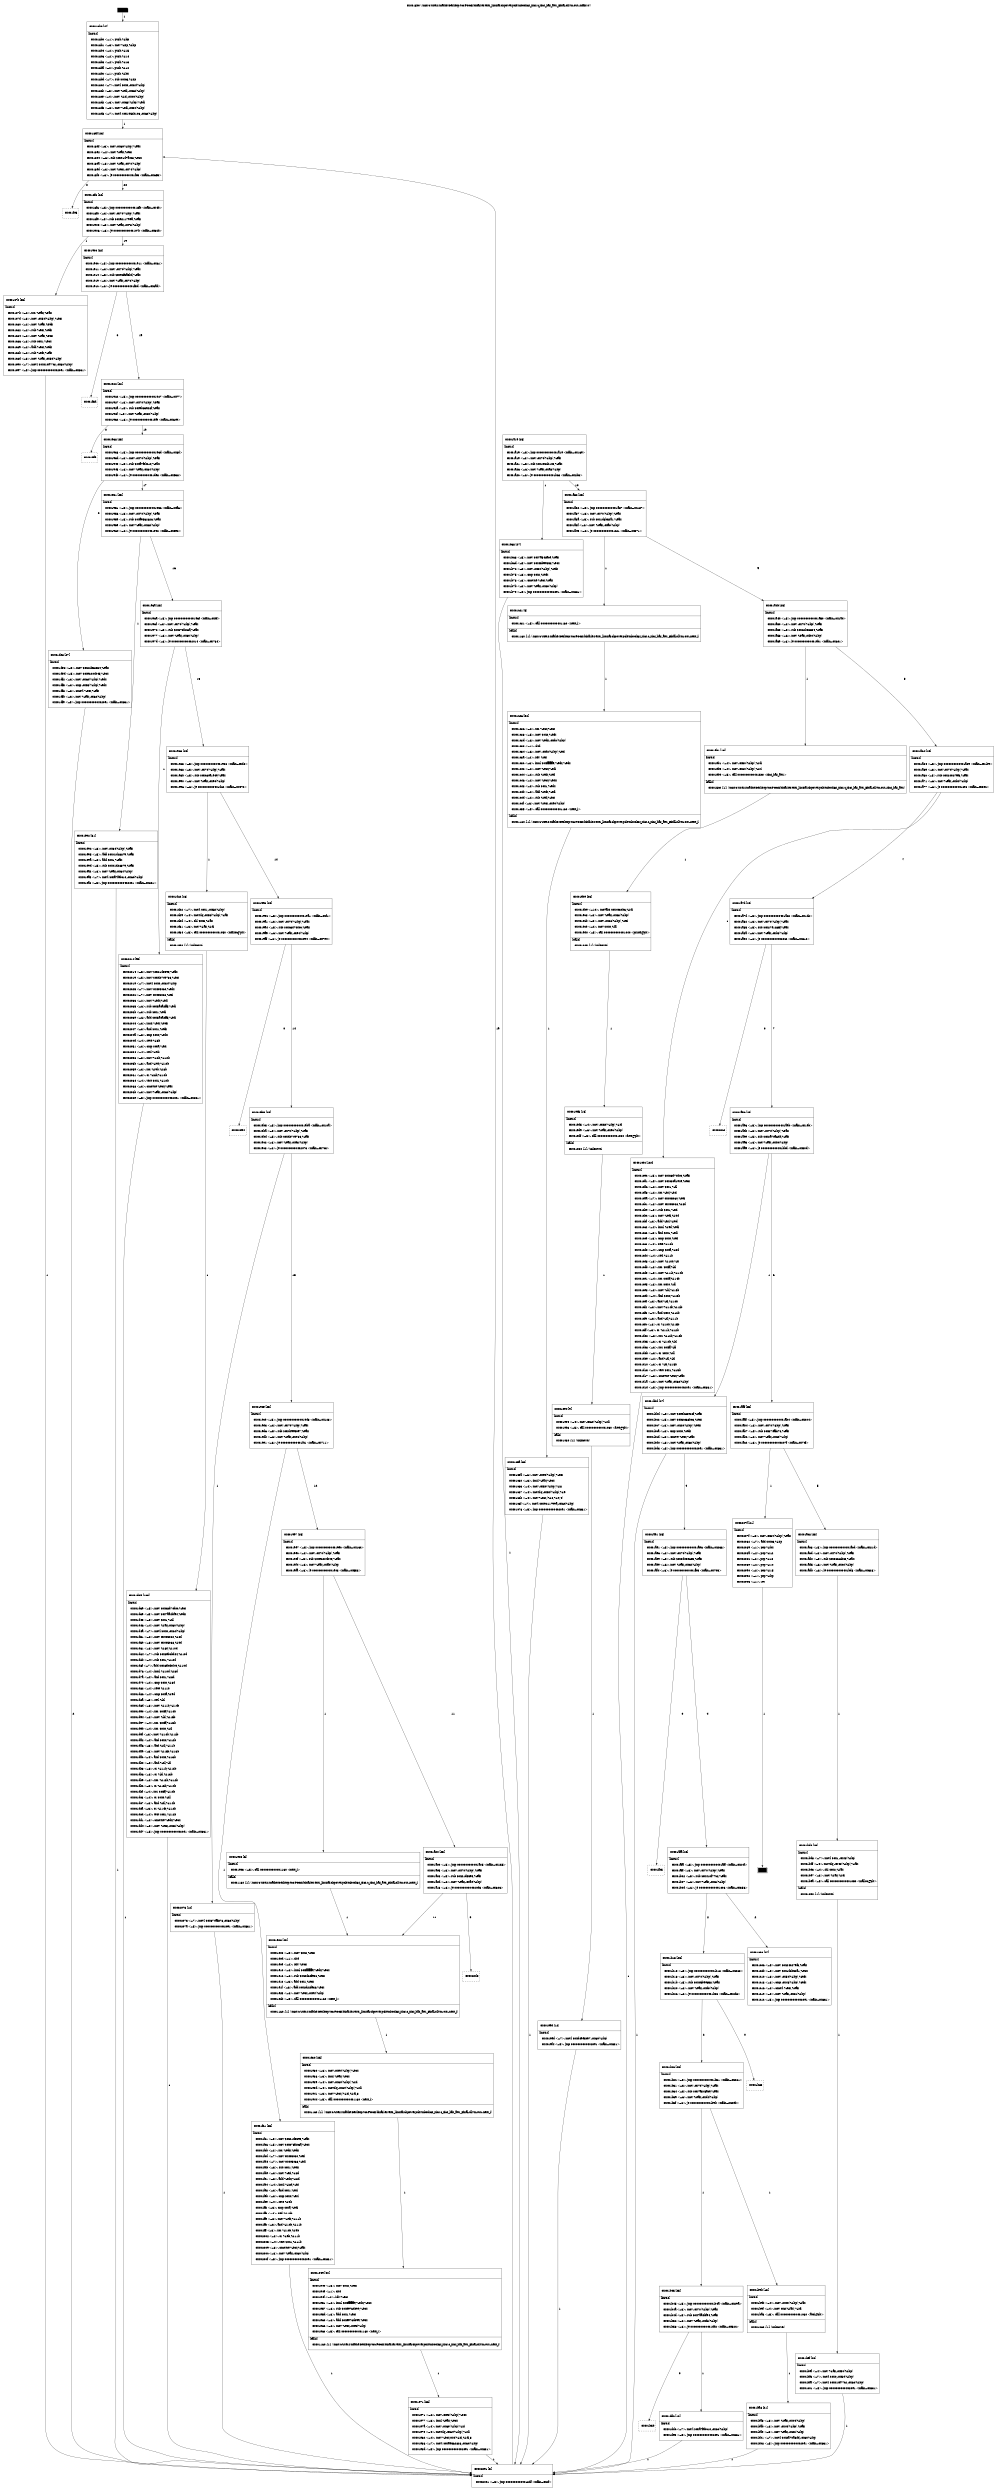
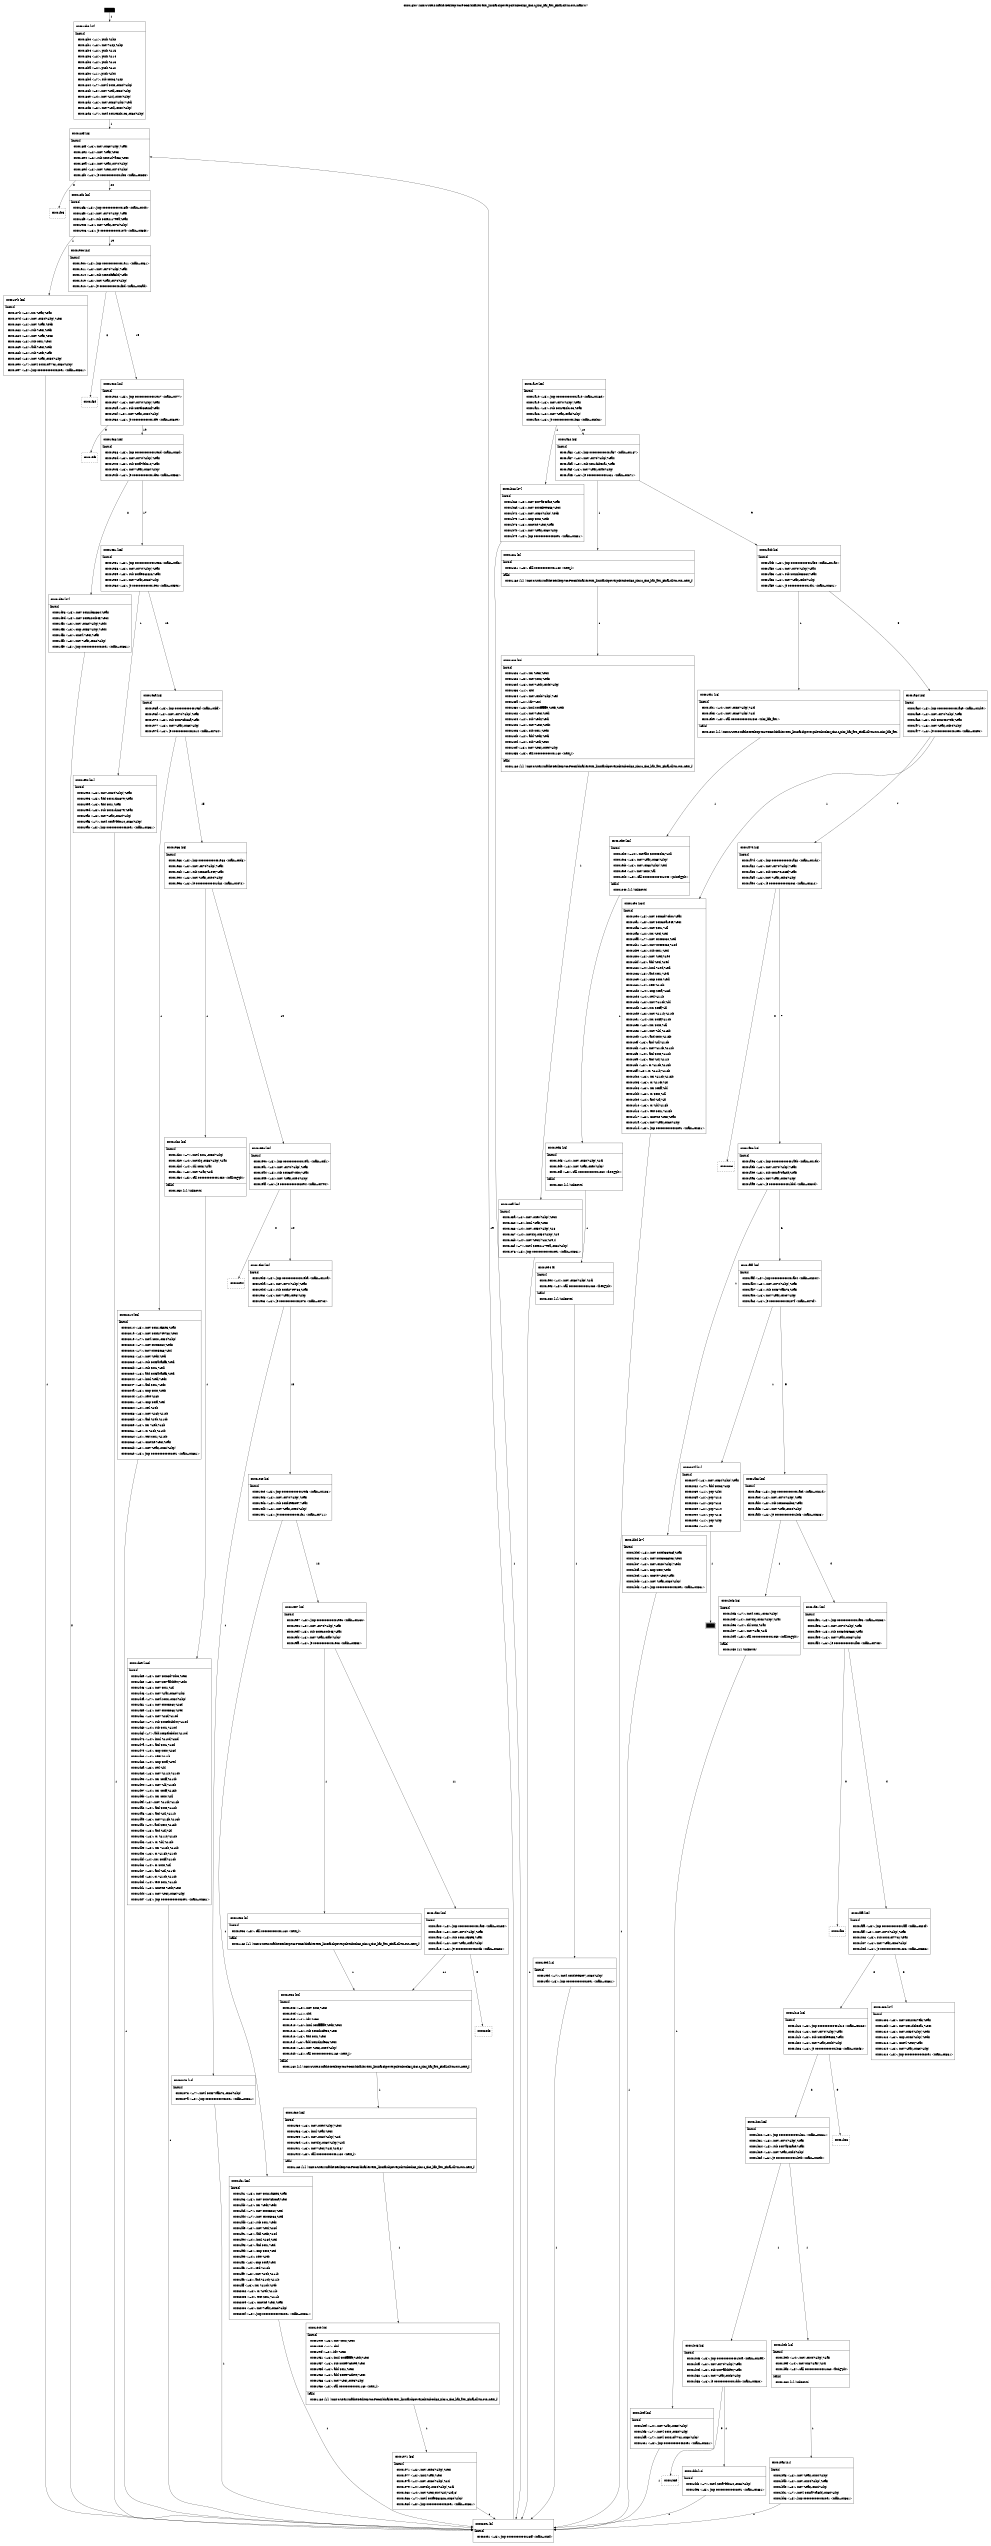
edge "0x401bbd [27]" -> "0x401ae1 [25]": now "0x401ac8 [25]" -> "0x401ae1 [25]"
